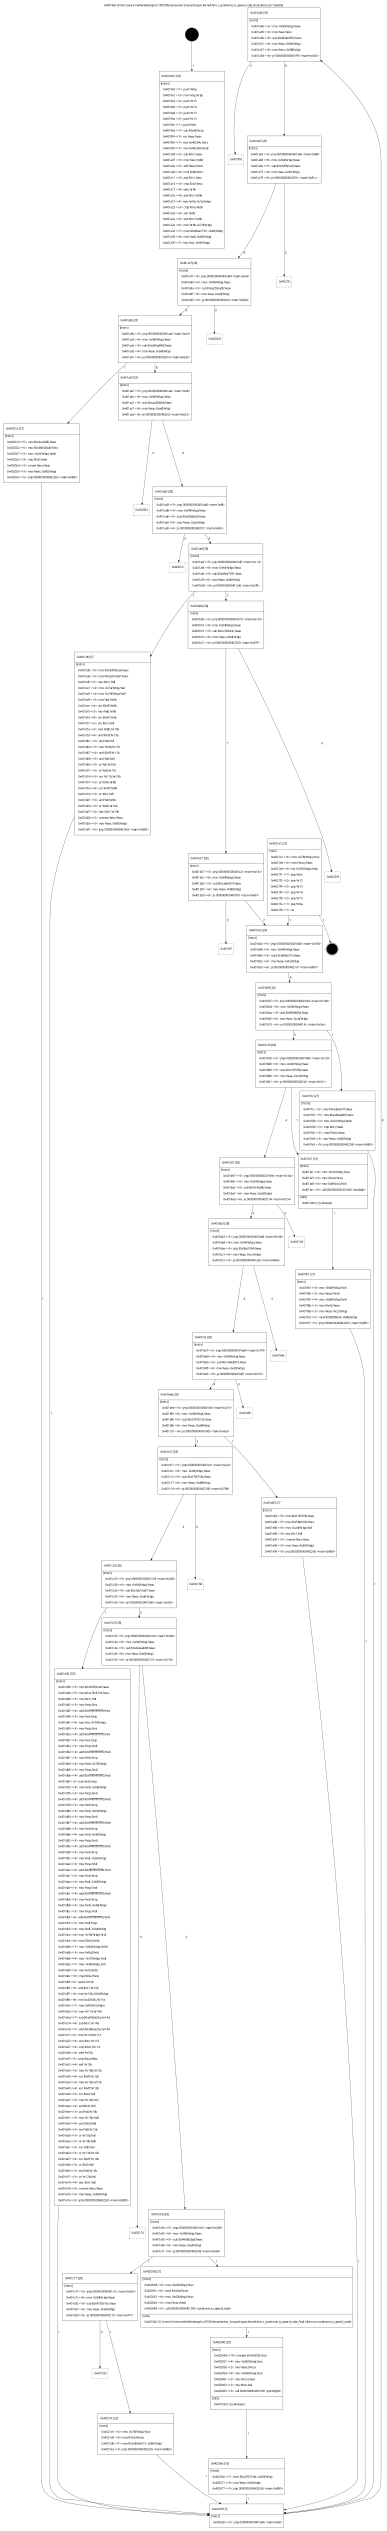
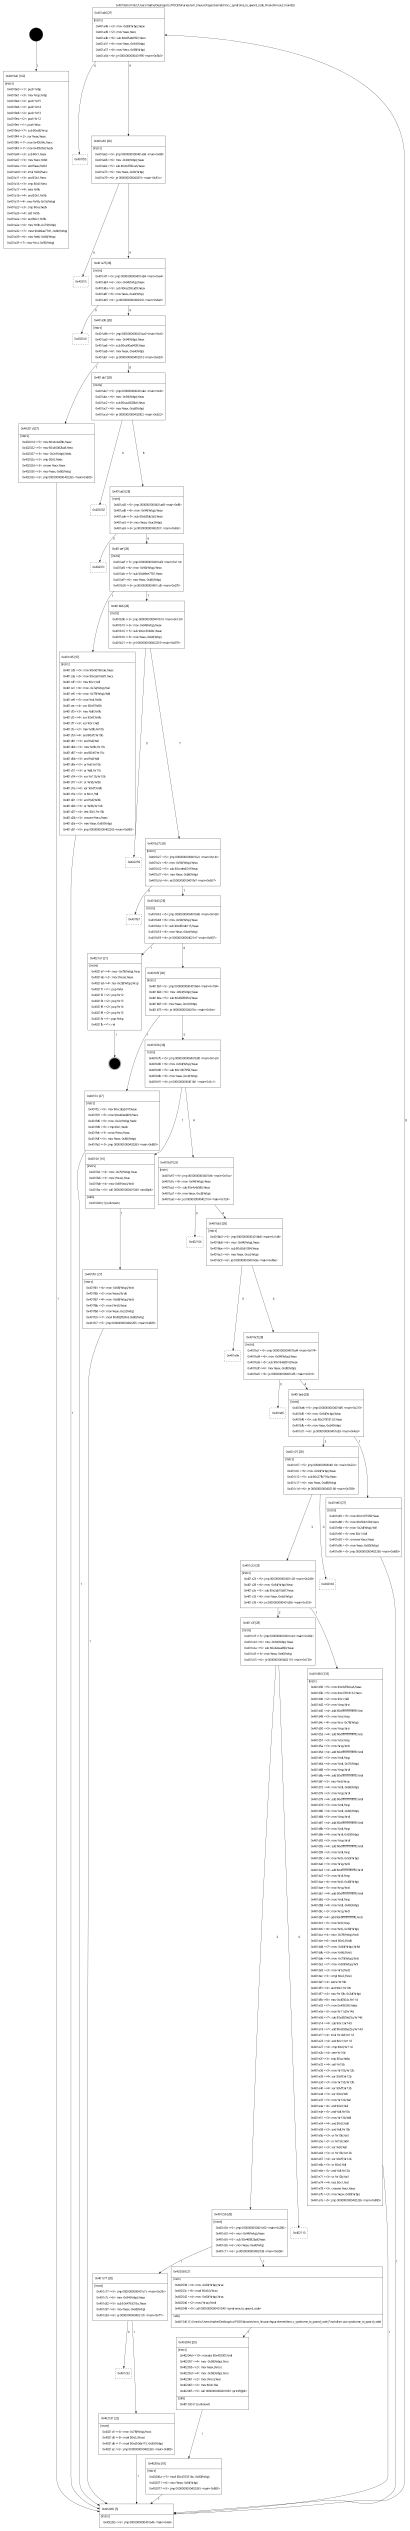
edge "0x4021e7 [21]" -> "0x401b43 [28]": reversed
